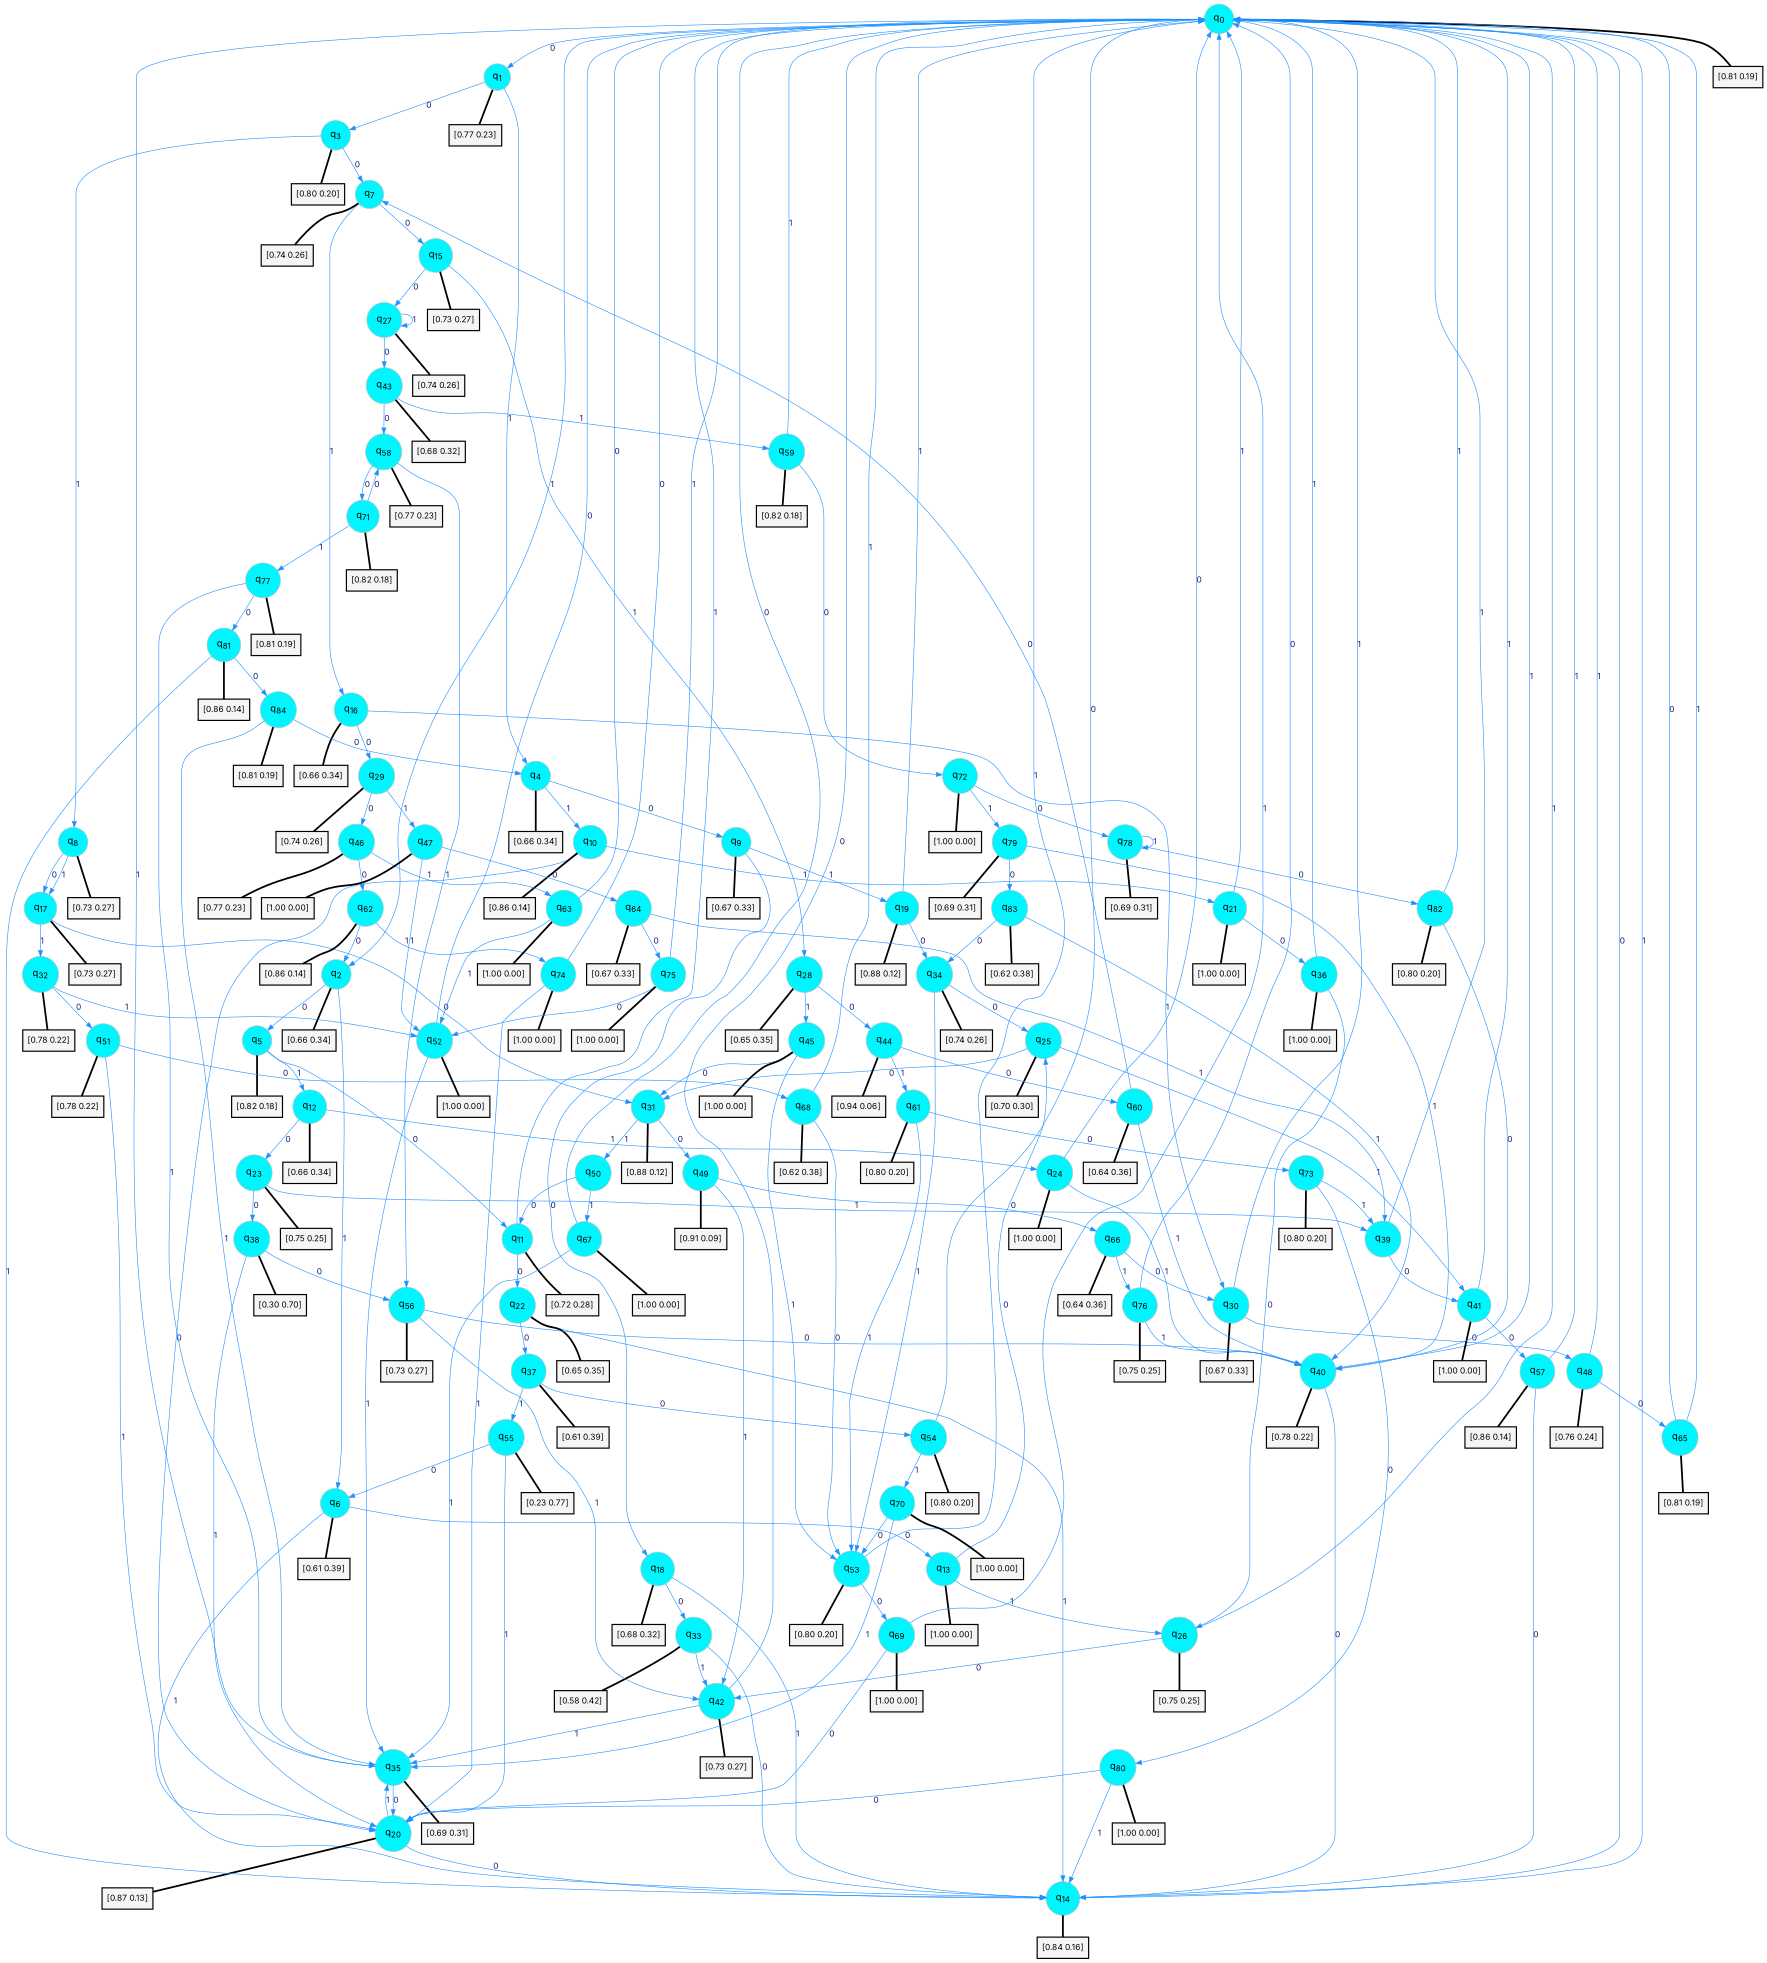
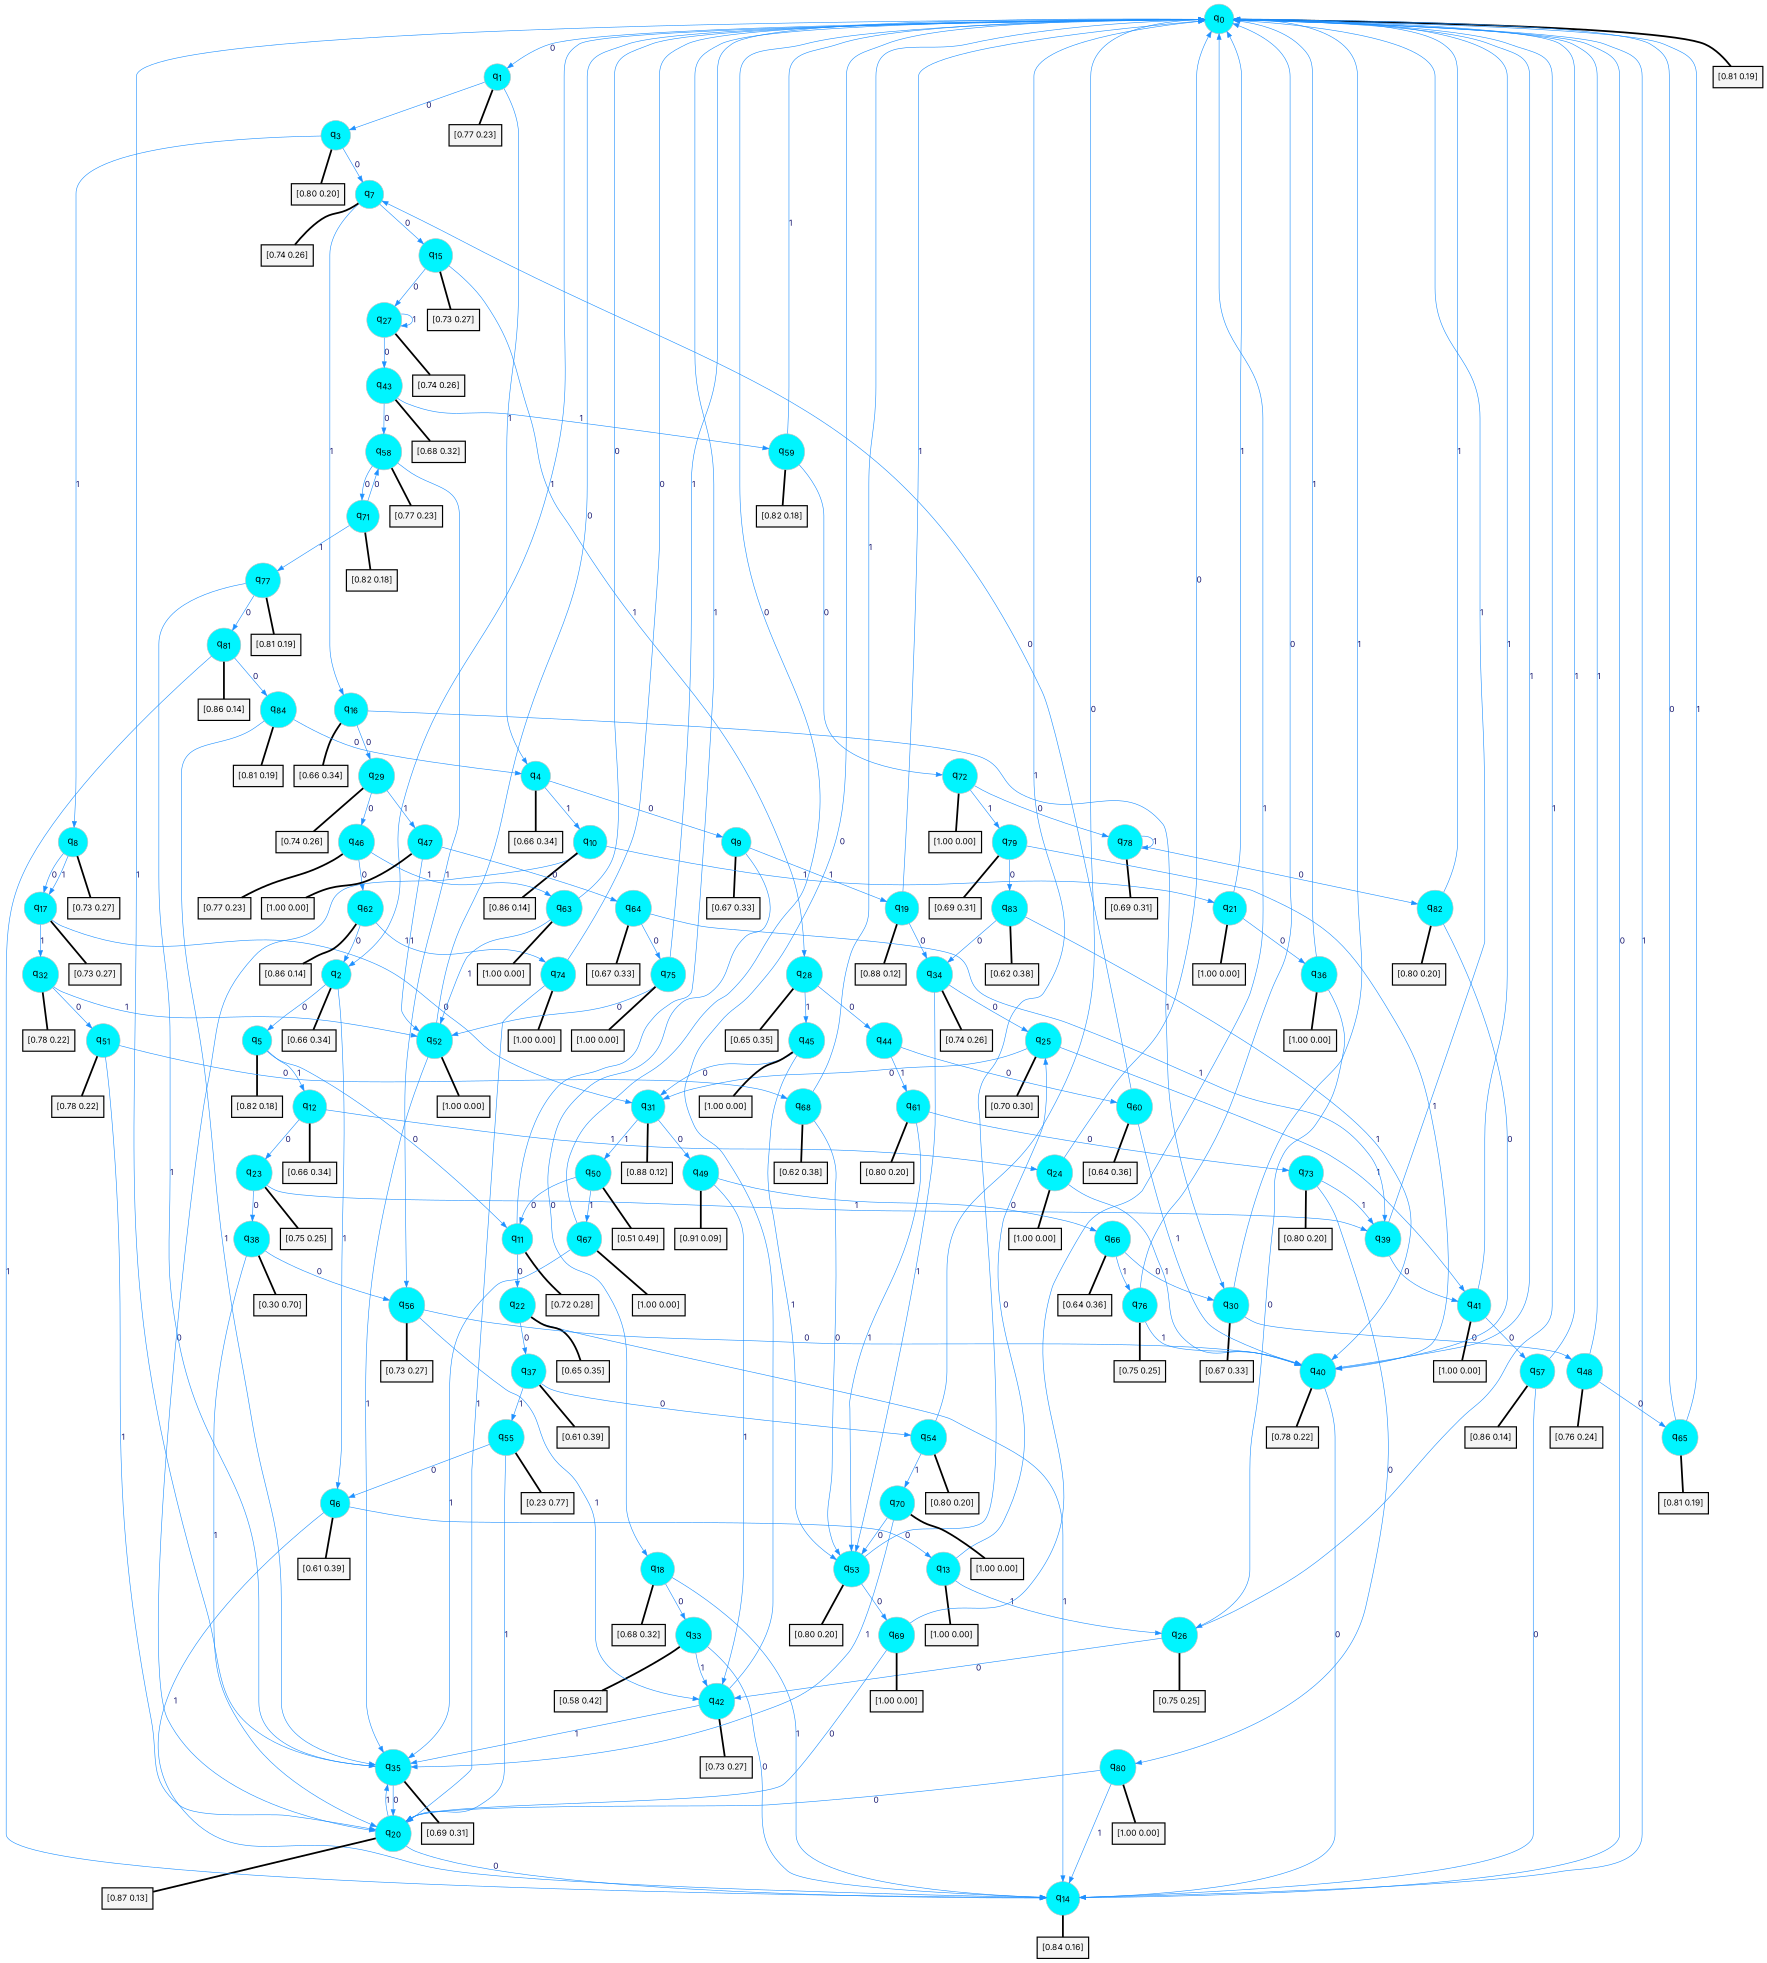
node "[0.94 0.06]": removed
node "[0.51 0.49]": added
